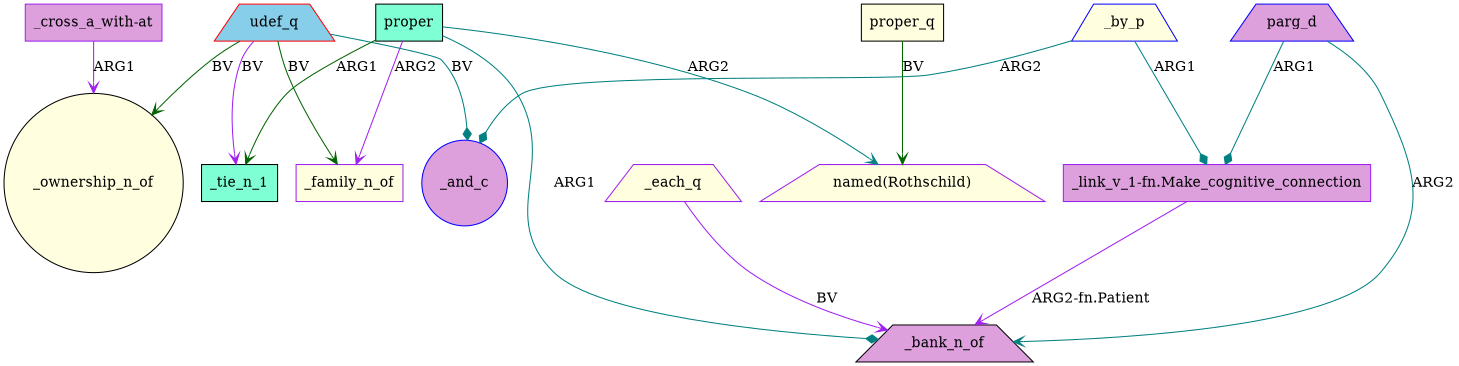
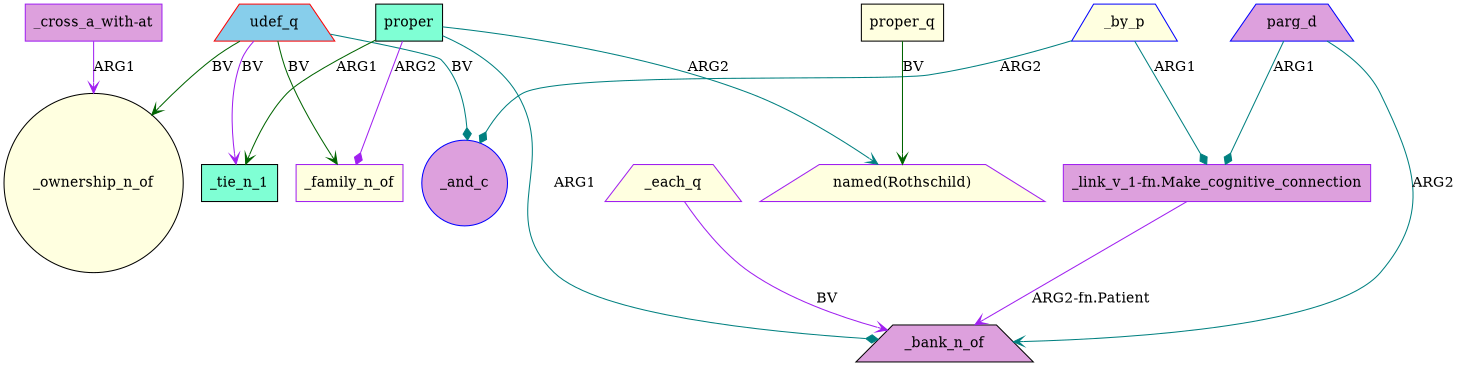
edge "proper" -> "_family_n_of": arrowhead vee -> diamond
